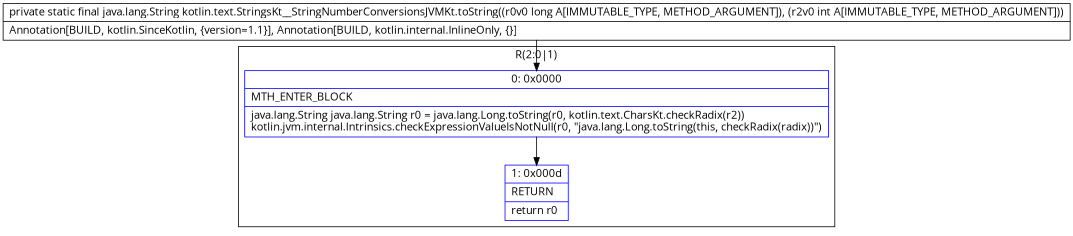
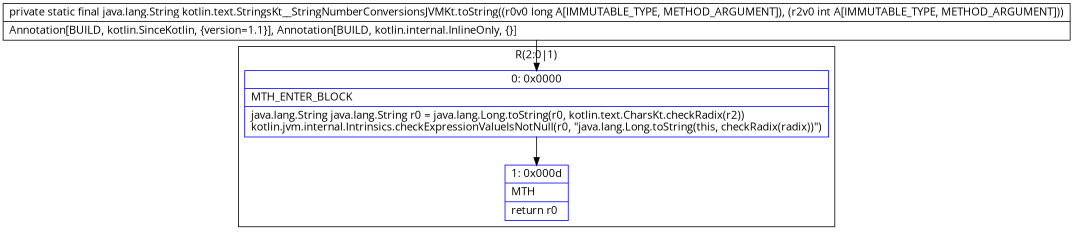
node "1: 0x000d": text "RETURN" -> "MTH"
